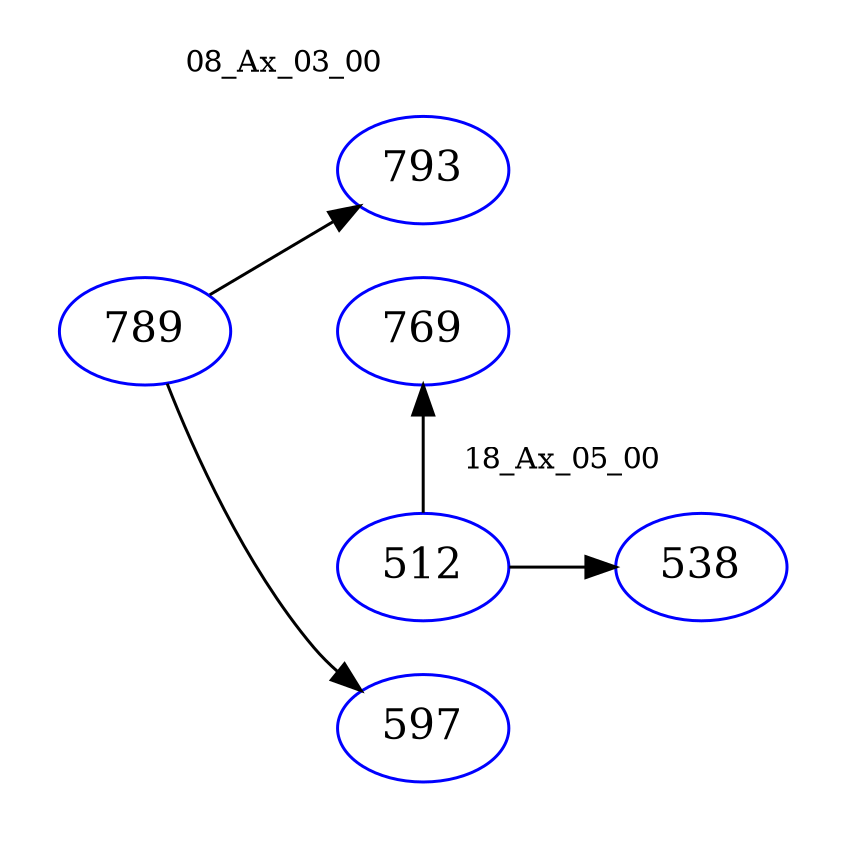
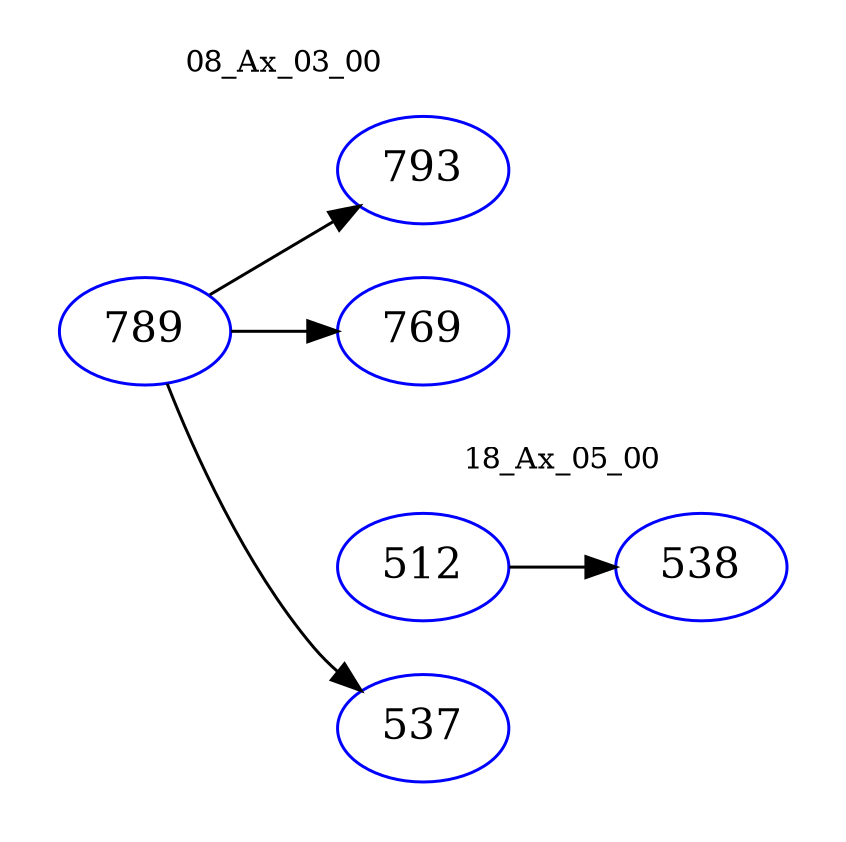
edge "512" -> "769": now "789" -> "769"
node "597": label "597" -> "537"
